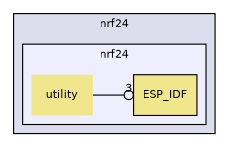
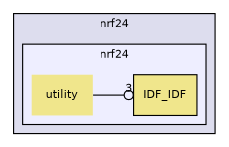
node "ESP_IDF": label "ESP_IDF" -> "IDF_IDF"
